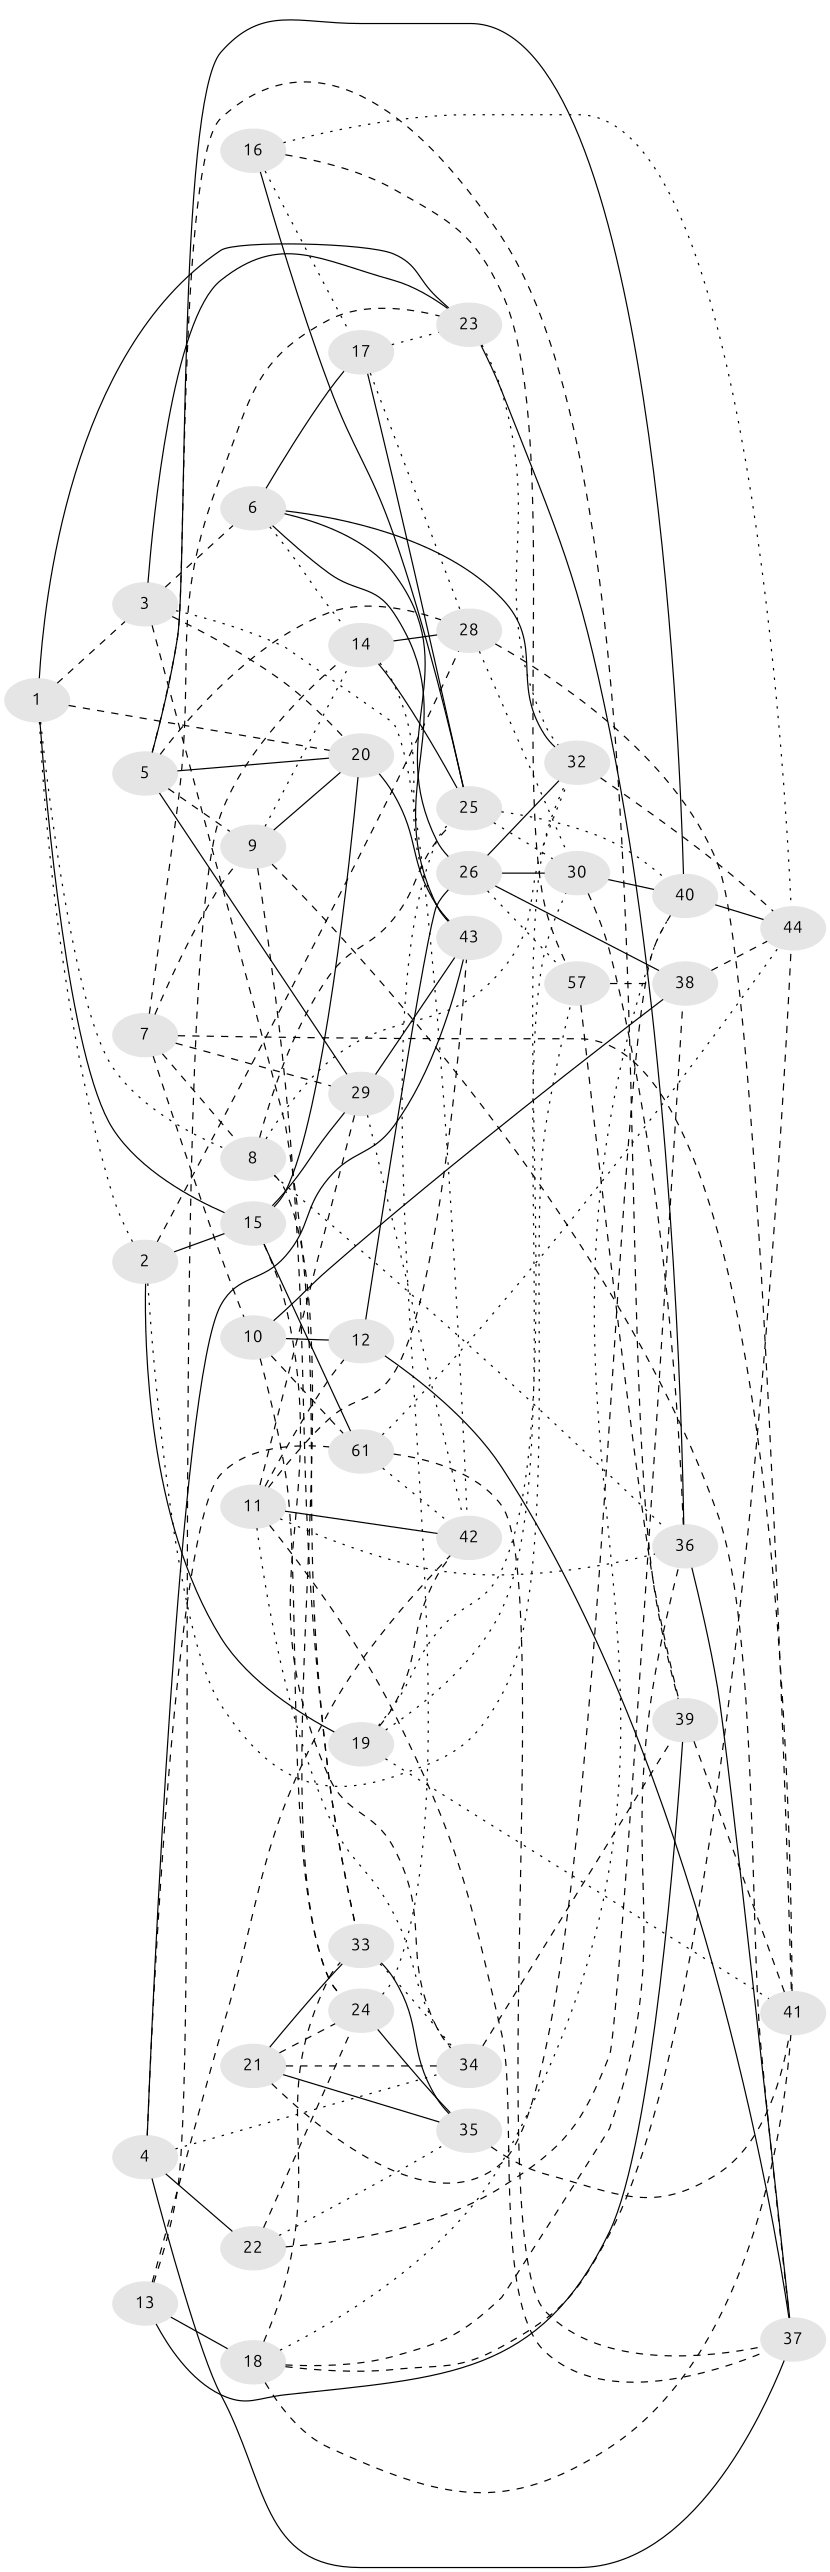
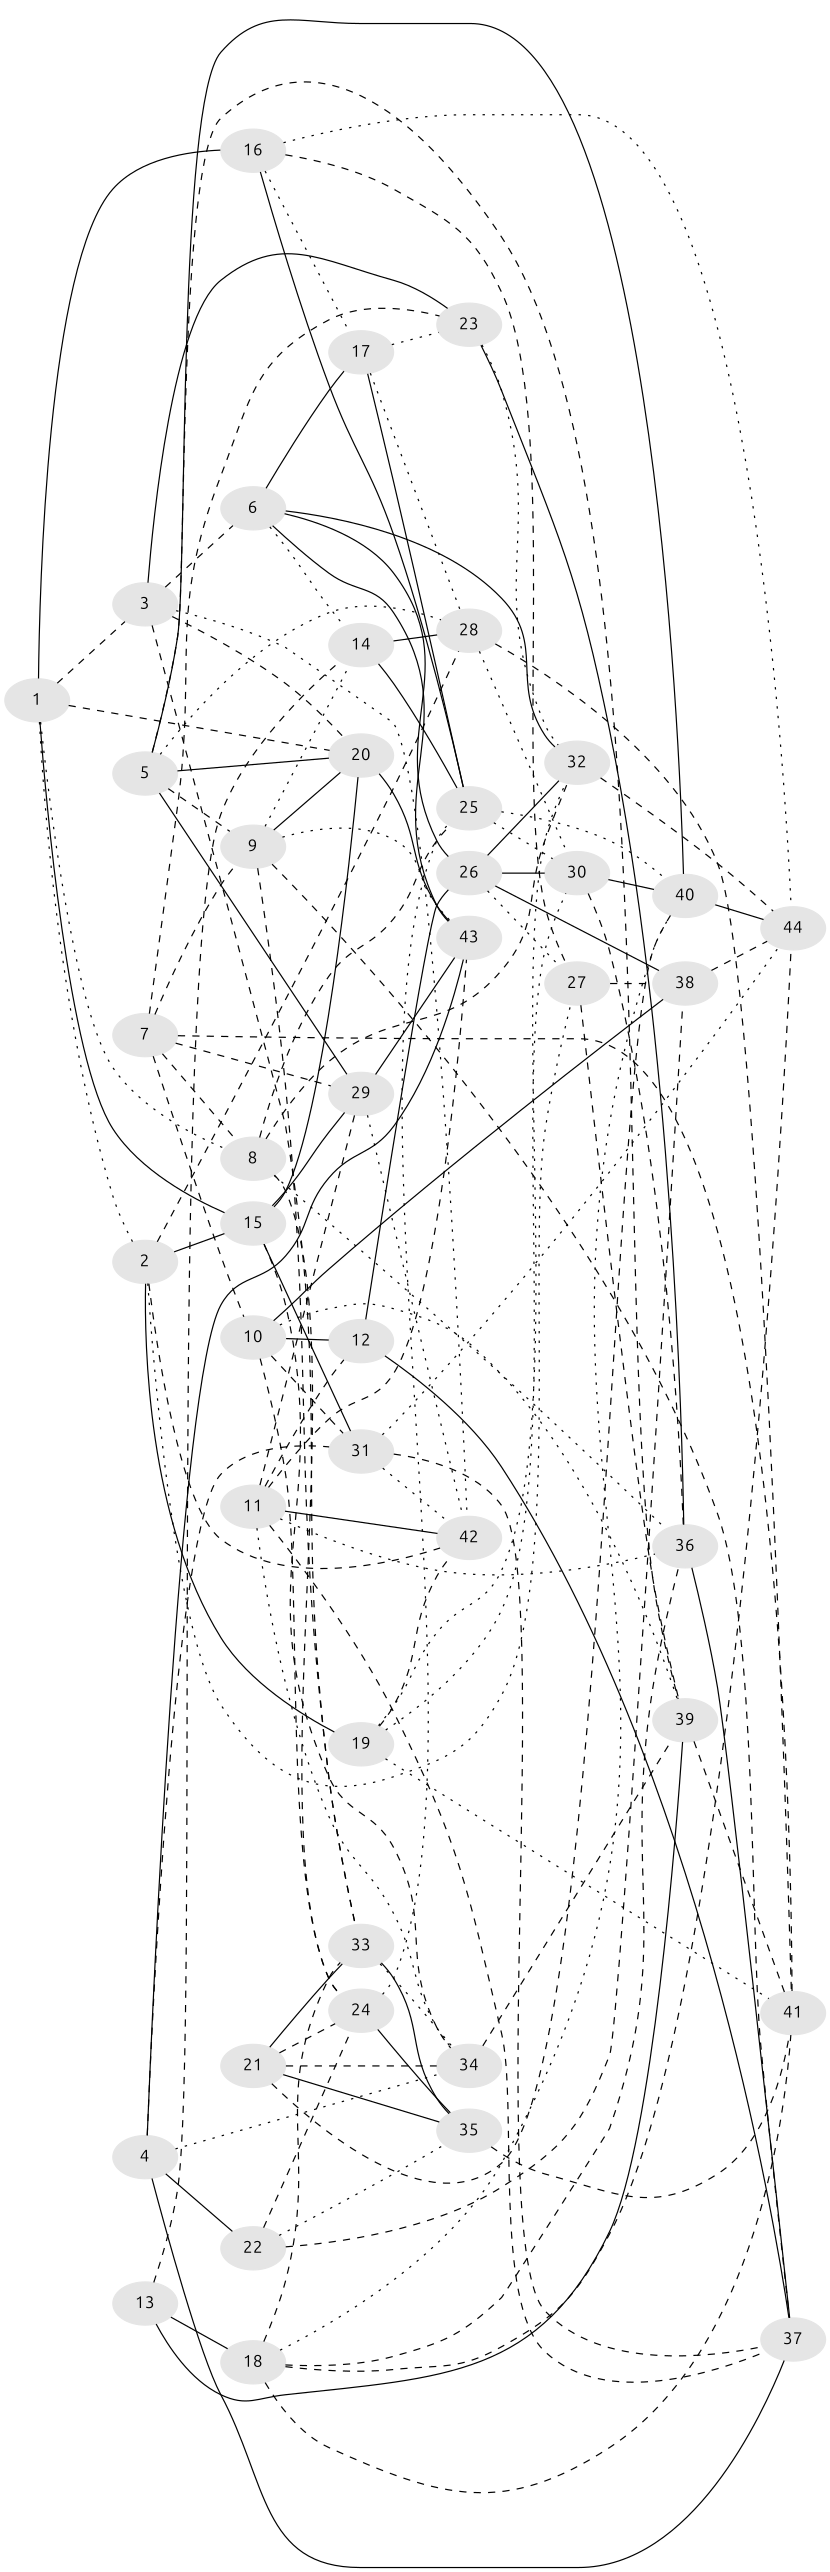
edge "23" -- "1": now "16" -- "1"
edge "28" -- "5": style dashed -> dotted
edge "14" -- "43": now "9" -- "43"
node "57": label "57" -> "27"
edge "32" -- "8": style dotted -> dashed
edge "10" -- "39": added
node "61": label "61" -> "31"
edge "42" -- "13": now "42" -- "2"
